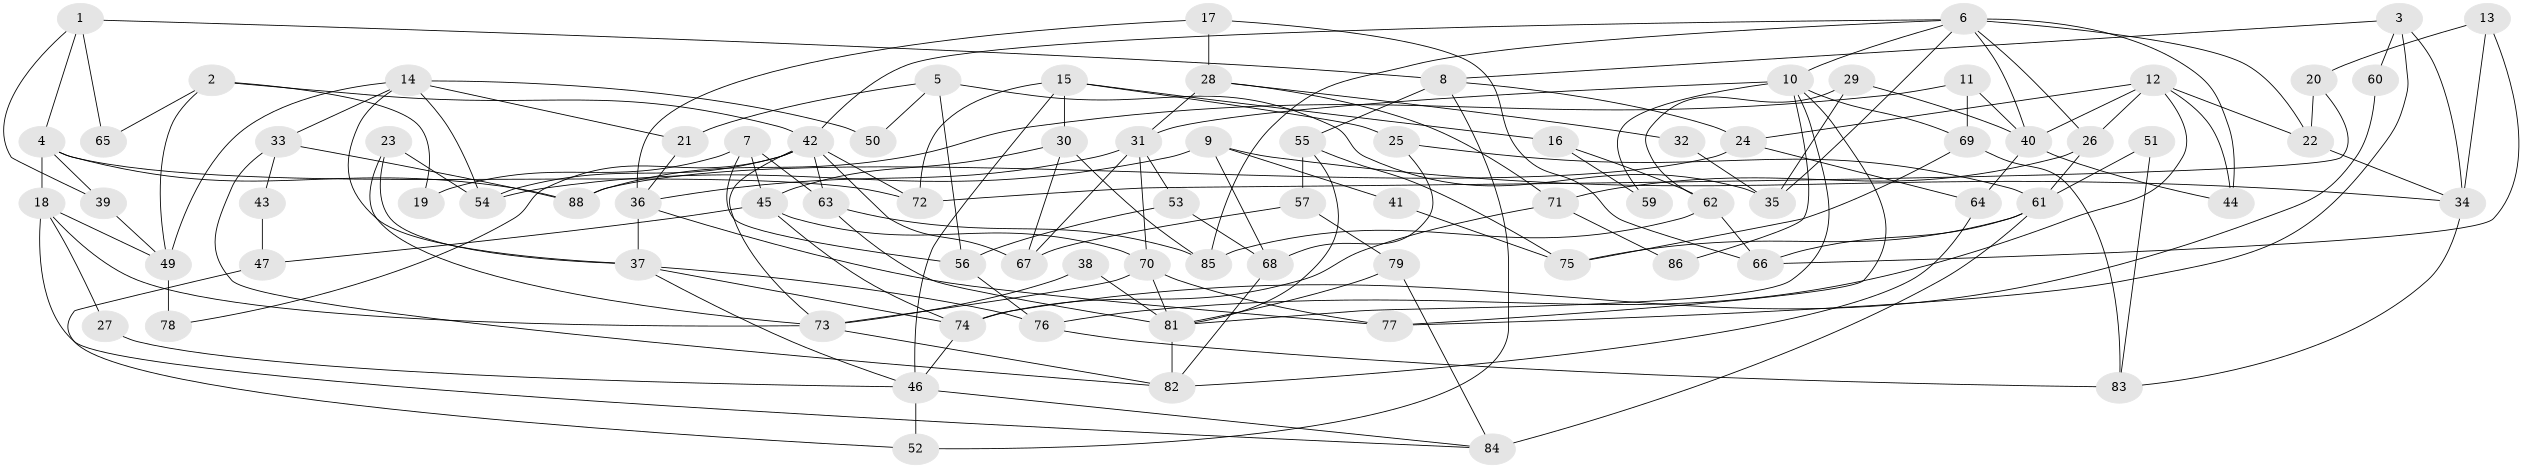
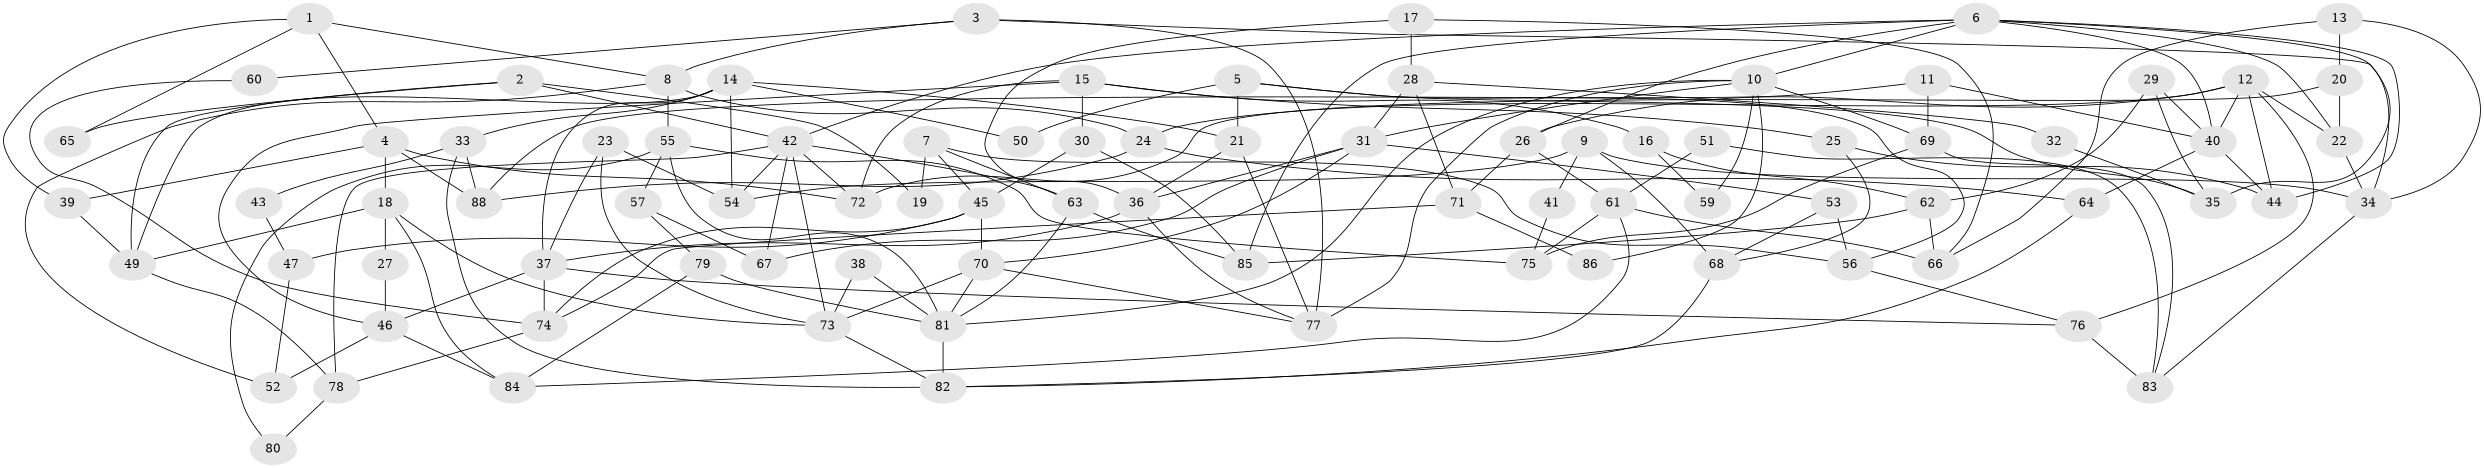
edge "25" -- "61": now "25" -- "44"
edge "30" -- "67": removed
edge "21" -- "77": added
edge "74" -- "46": now "74" -- "78"
node "80": added
